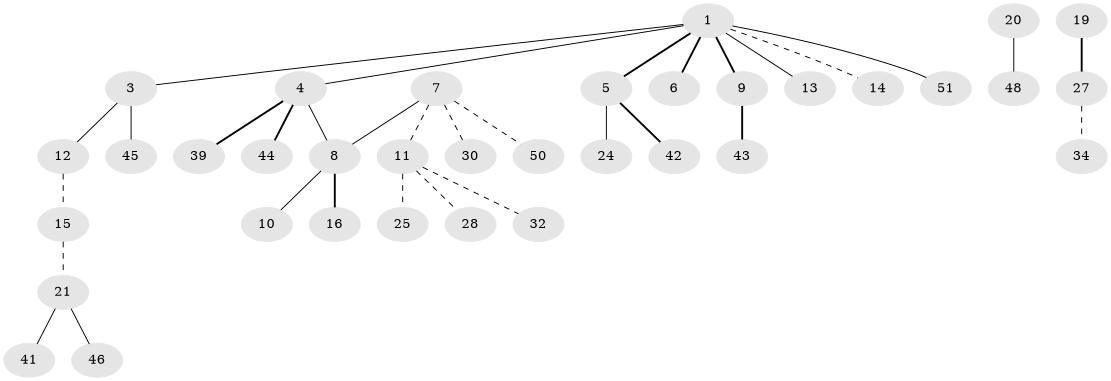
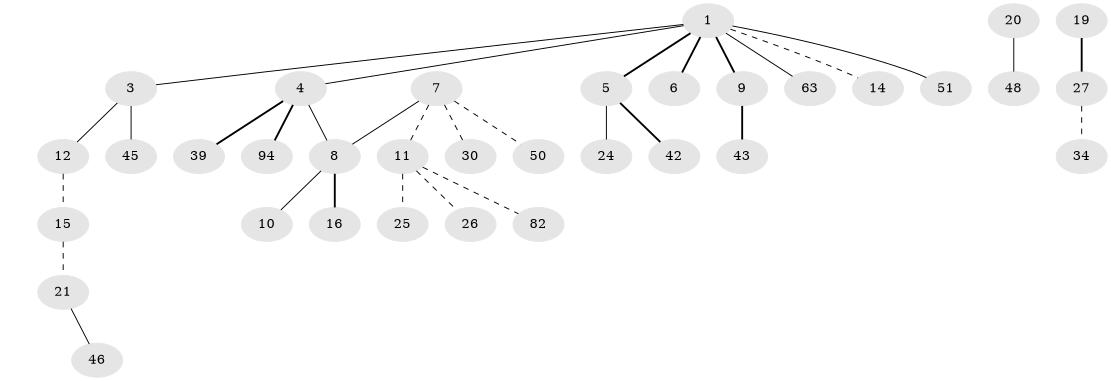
node "13": label "13" -> "63"
node "44": label "44" -> "94"
node "28": label "28" -> "26"
node "32": label "32" -> "82"
node "41": removed
